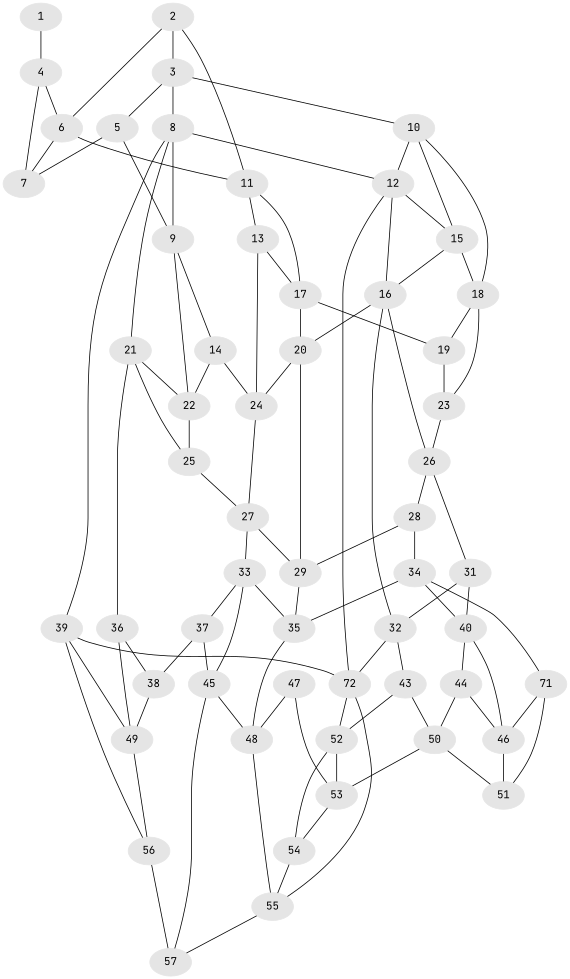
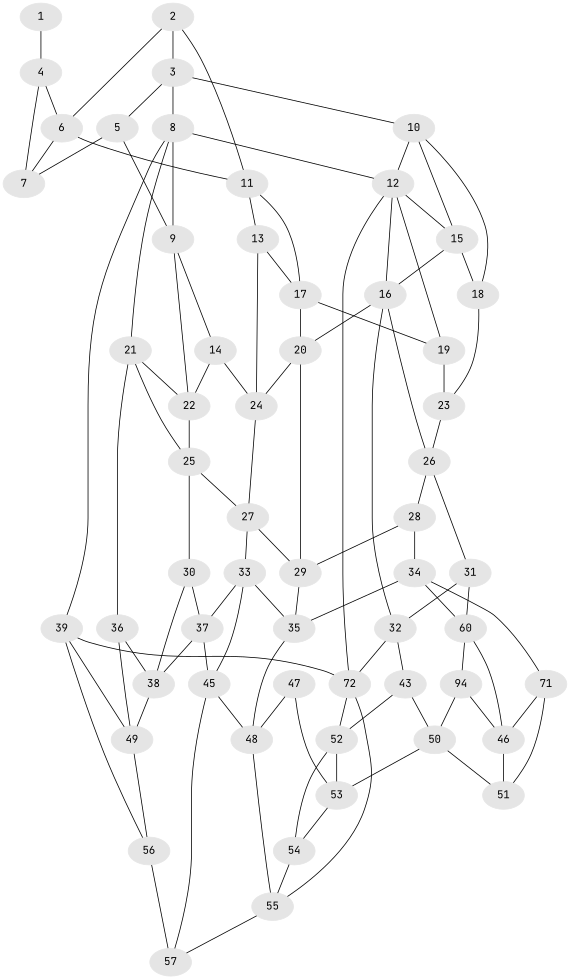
edge "18" -- "19": now "12" -- "19"
node "30": added
node "40": label "40" -> "60"
node "44": label "44" -> "94"
